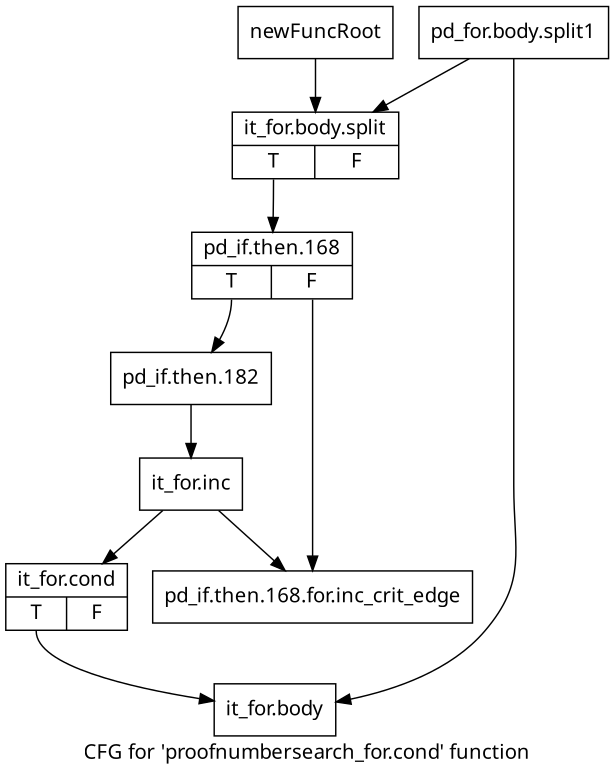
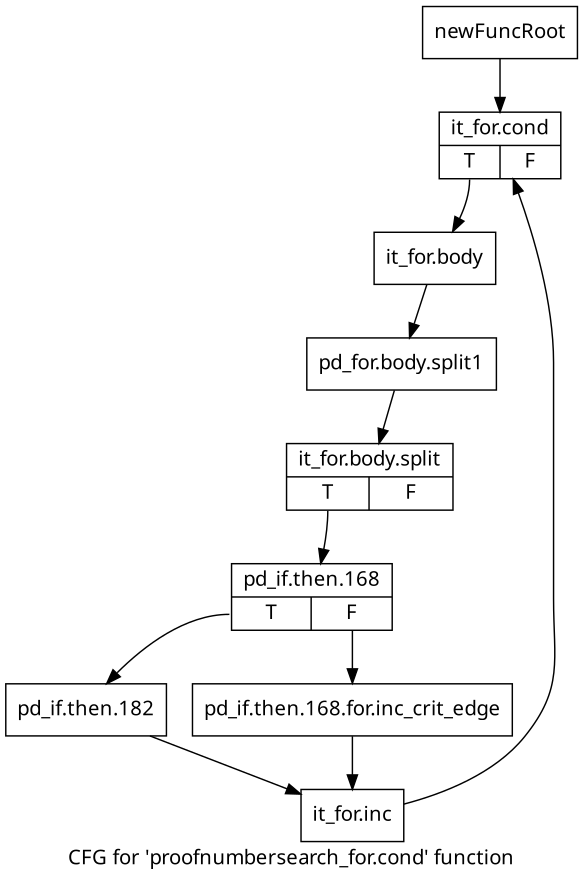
edge "newFuncRoot" -> "it_for.body.split": now "newFuncRoot" -> "it_for.cond"
edge "pd_for.body.split1" -> "it_for.body": reversed
edge "it_for.inc" -> "pd_if.then.168.for.inc_crit_edge": reversed
